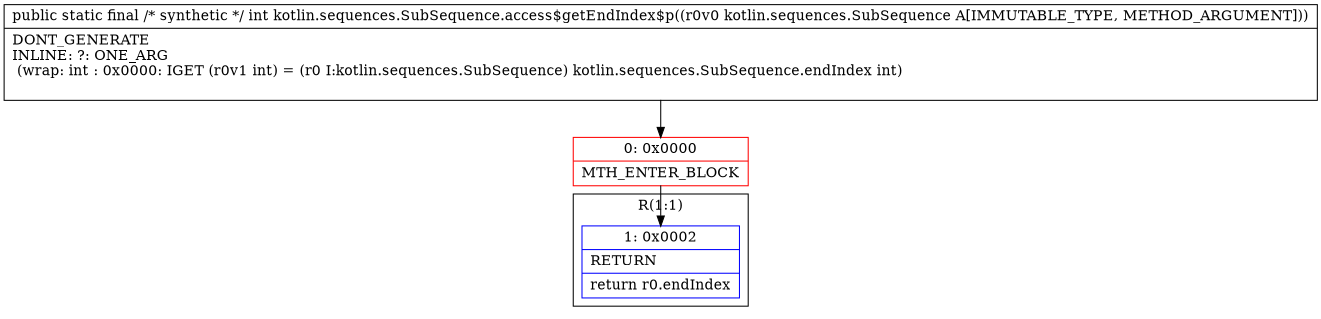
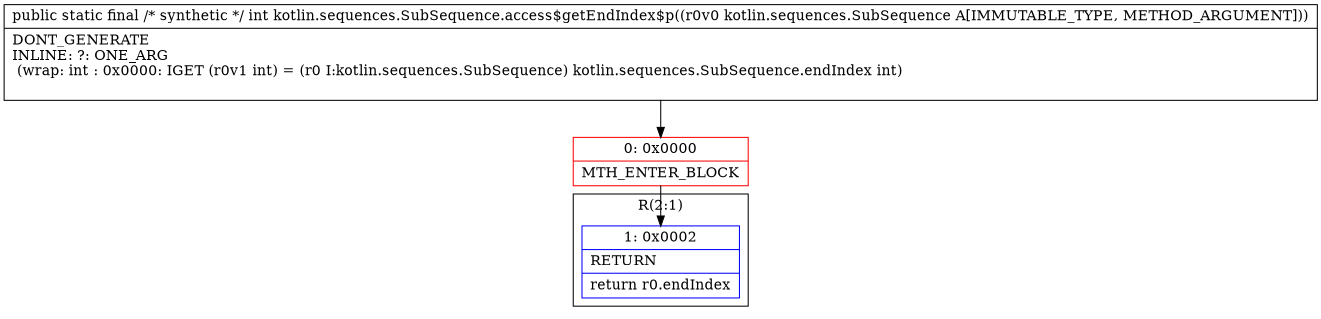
cluster "R(1:1)": label "R(1:1)" -> "R(2:1)"
